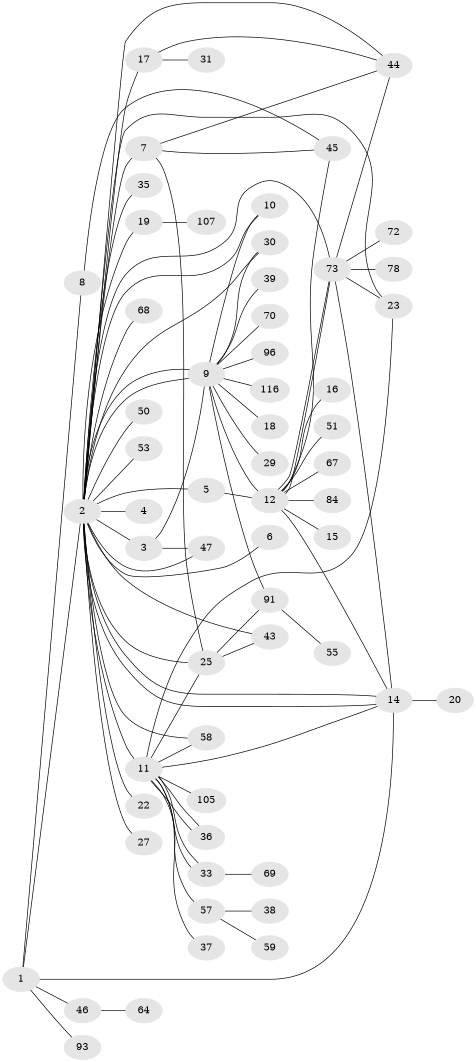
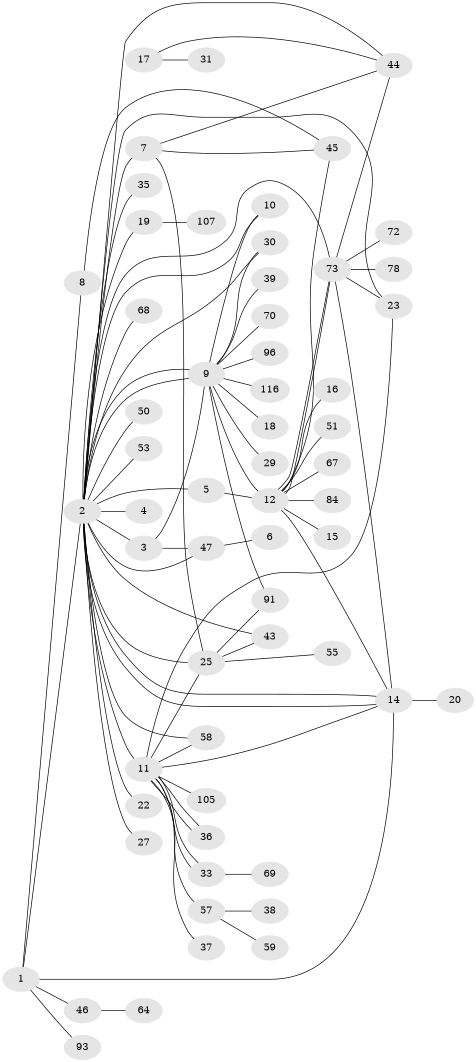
edge "17" -- "2": removed
edge "2" -- "6": now "47" -- "6"
edge "91" -- "55": now "25" -- "55"
